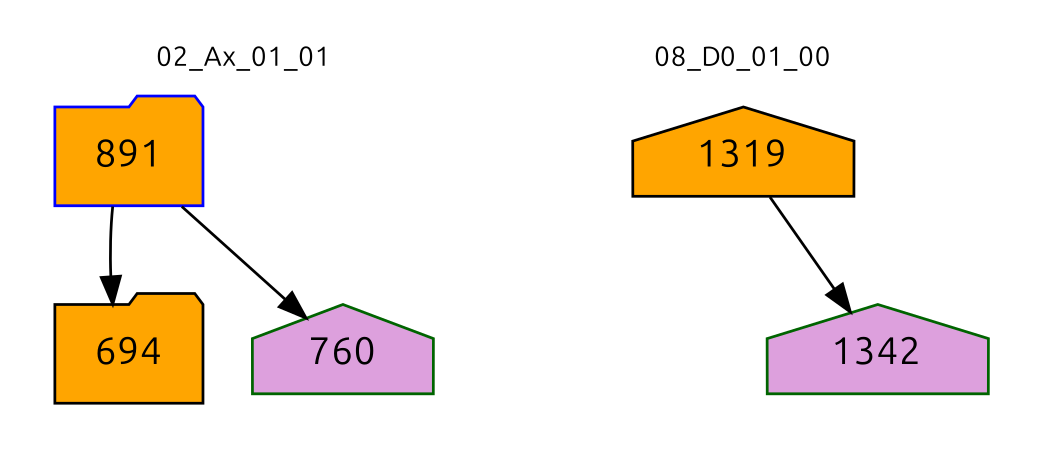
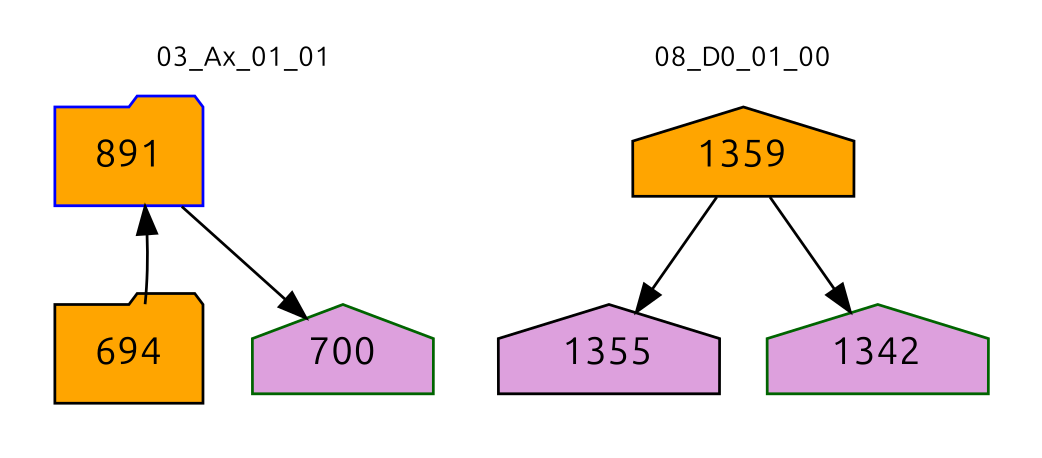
cluster "02_Ax_01_01": label "02_Ax_01_01" -> "03_Ax_01_01"
node "1319": label "1319" -> "1359"
edge "891" -> "694": reversed
node "760": label "760" -> "700"
node "1355": added
